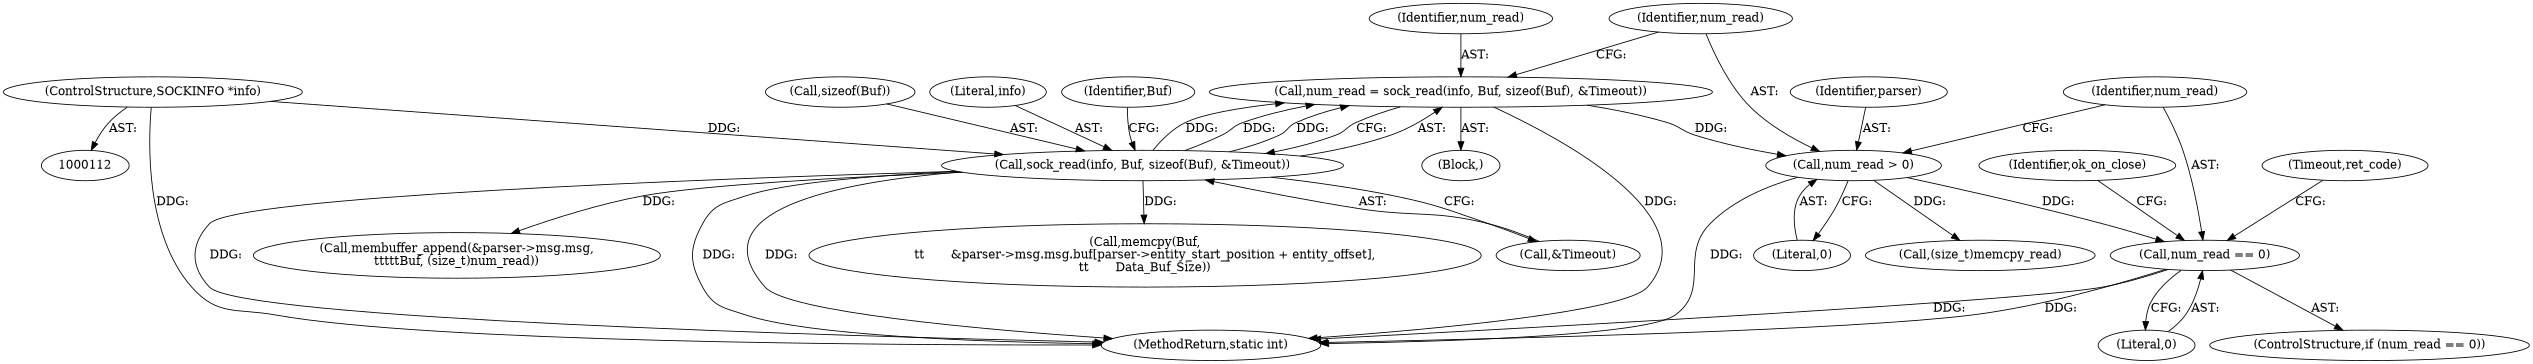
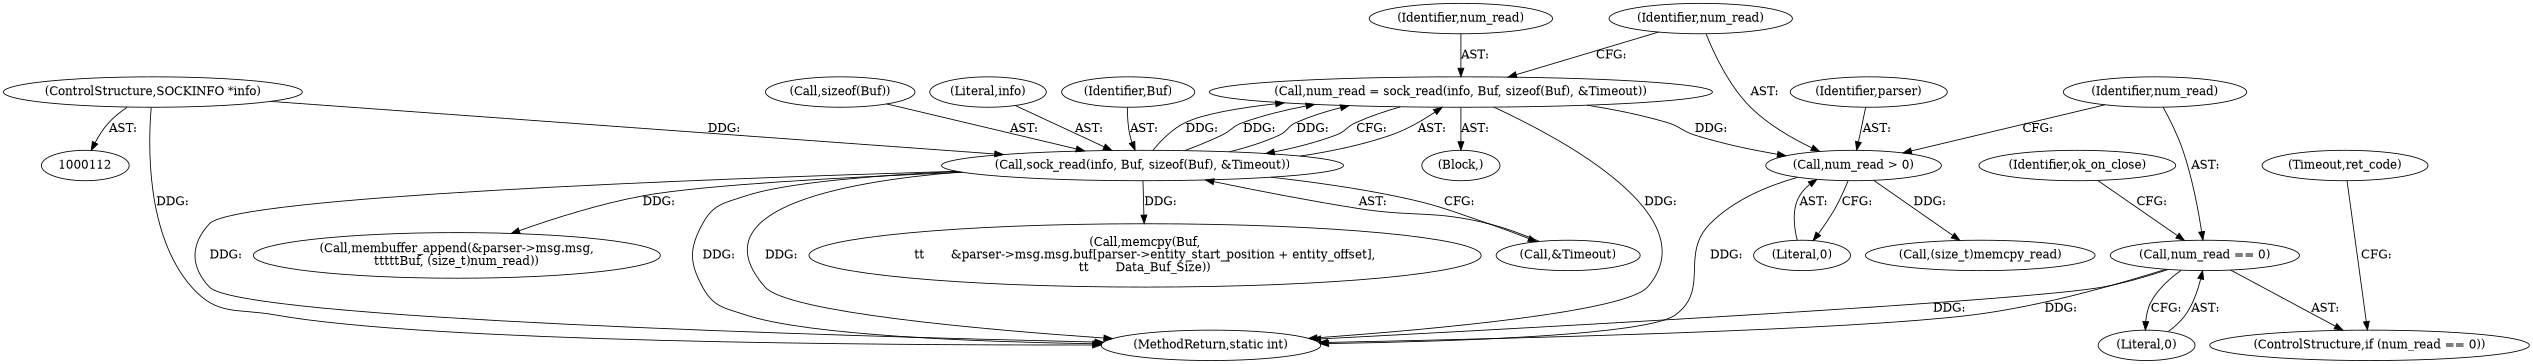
edge "(Identifier,Buf)" -> "(Call,sock_read(info, Buf, sizeof(Buf), &Timeout))": label "CFG: " -> "AST: "
edge "(Call,num_read > 0)" -> "(Call,num_read == 0)": removed, label "DDG:"
edge "(Timeout,ret_code)" -> "(Call,num_read == 0)": now "(Timeout,ret_code)" -> "(ControlStructure,if (num_read == 0))"
